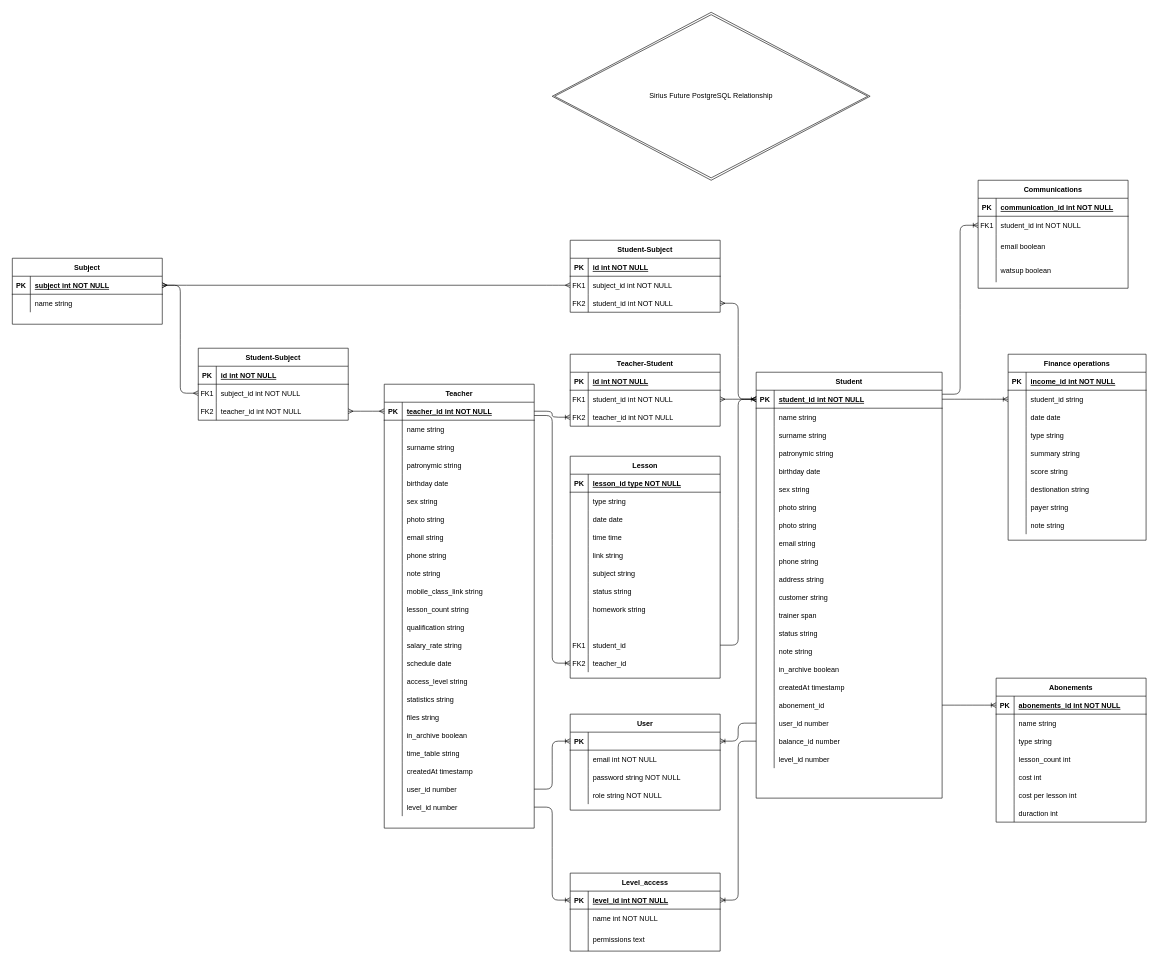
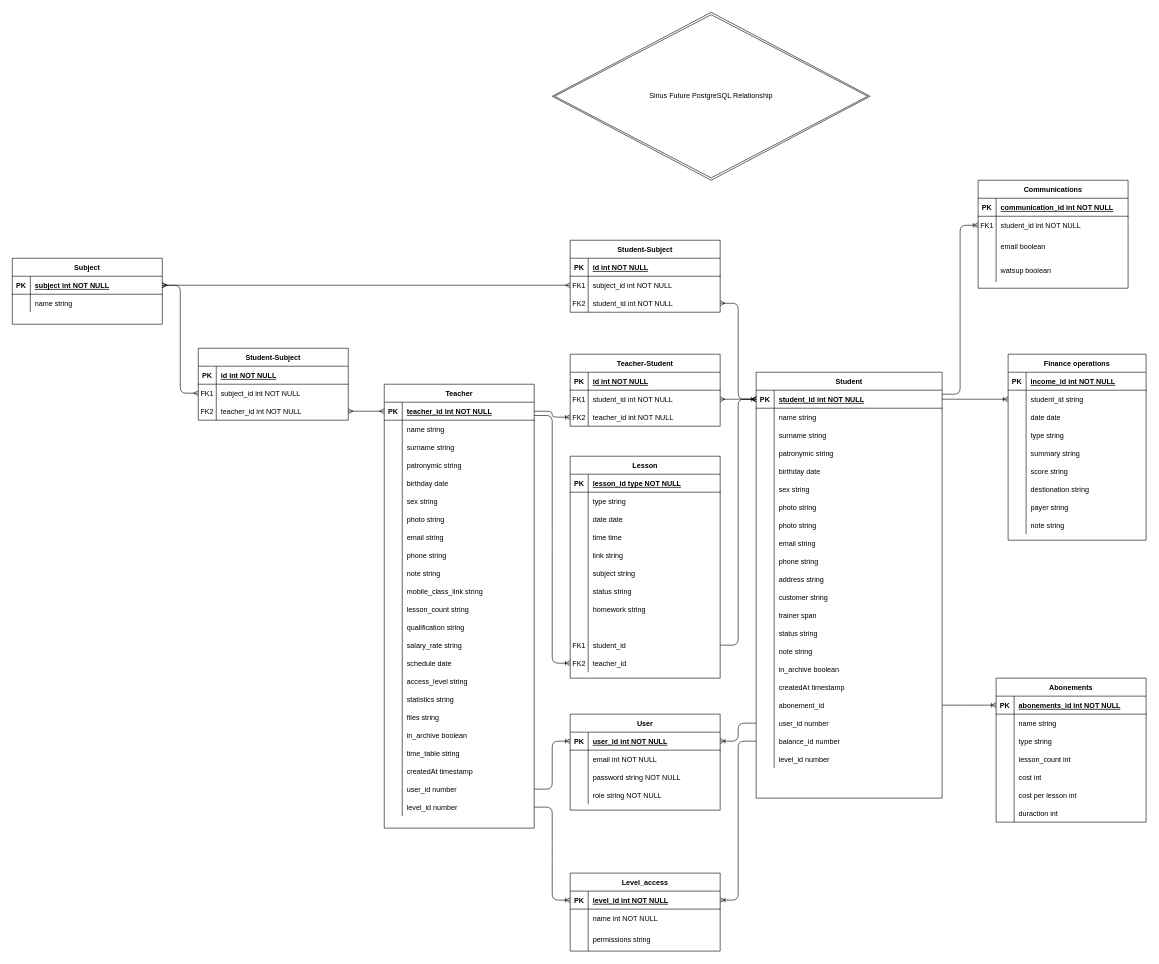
node "user_id int NOT NULL": added
node "permissions text": label "permissions text" -> "permissions string"
